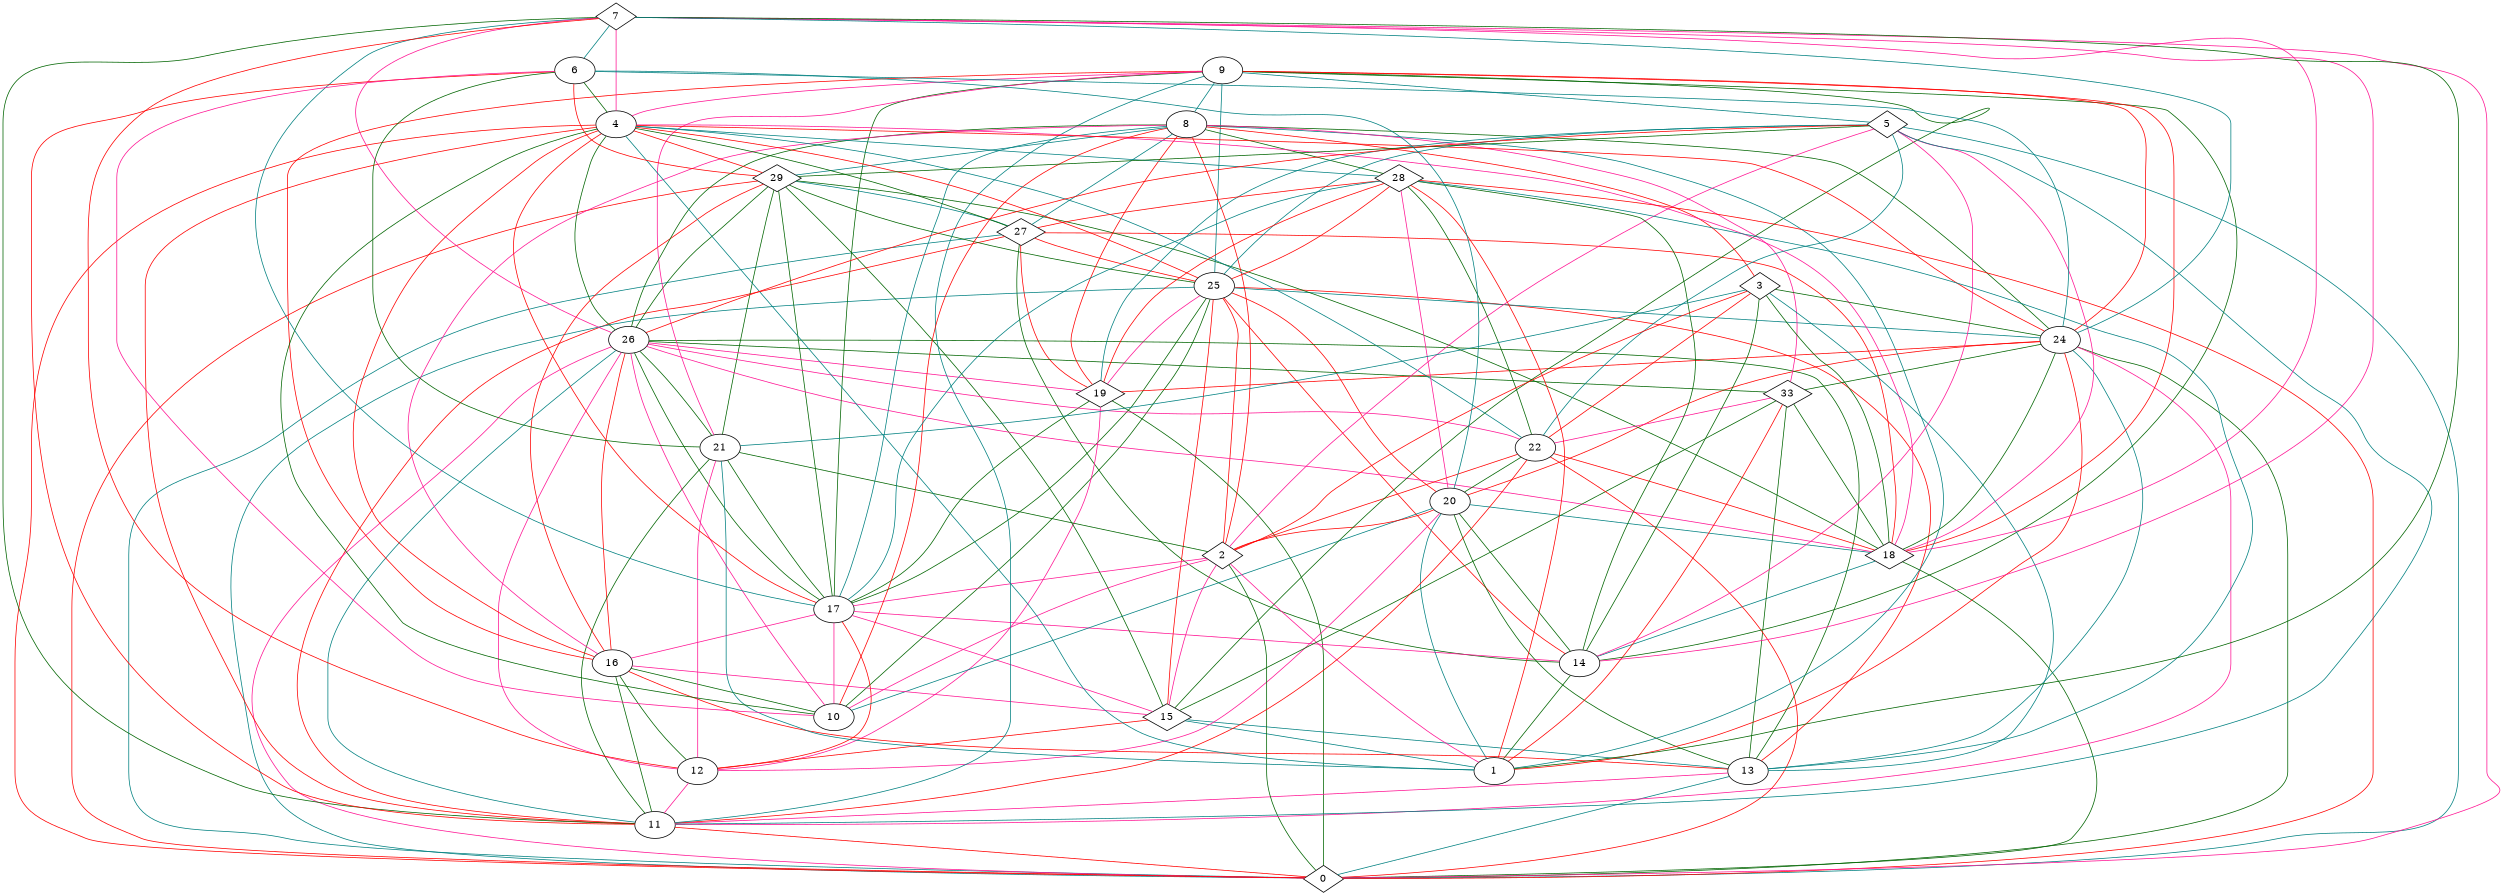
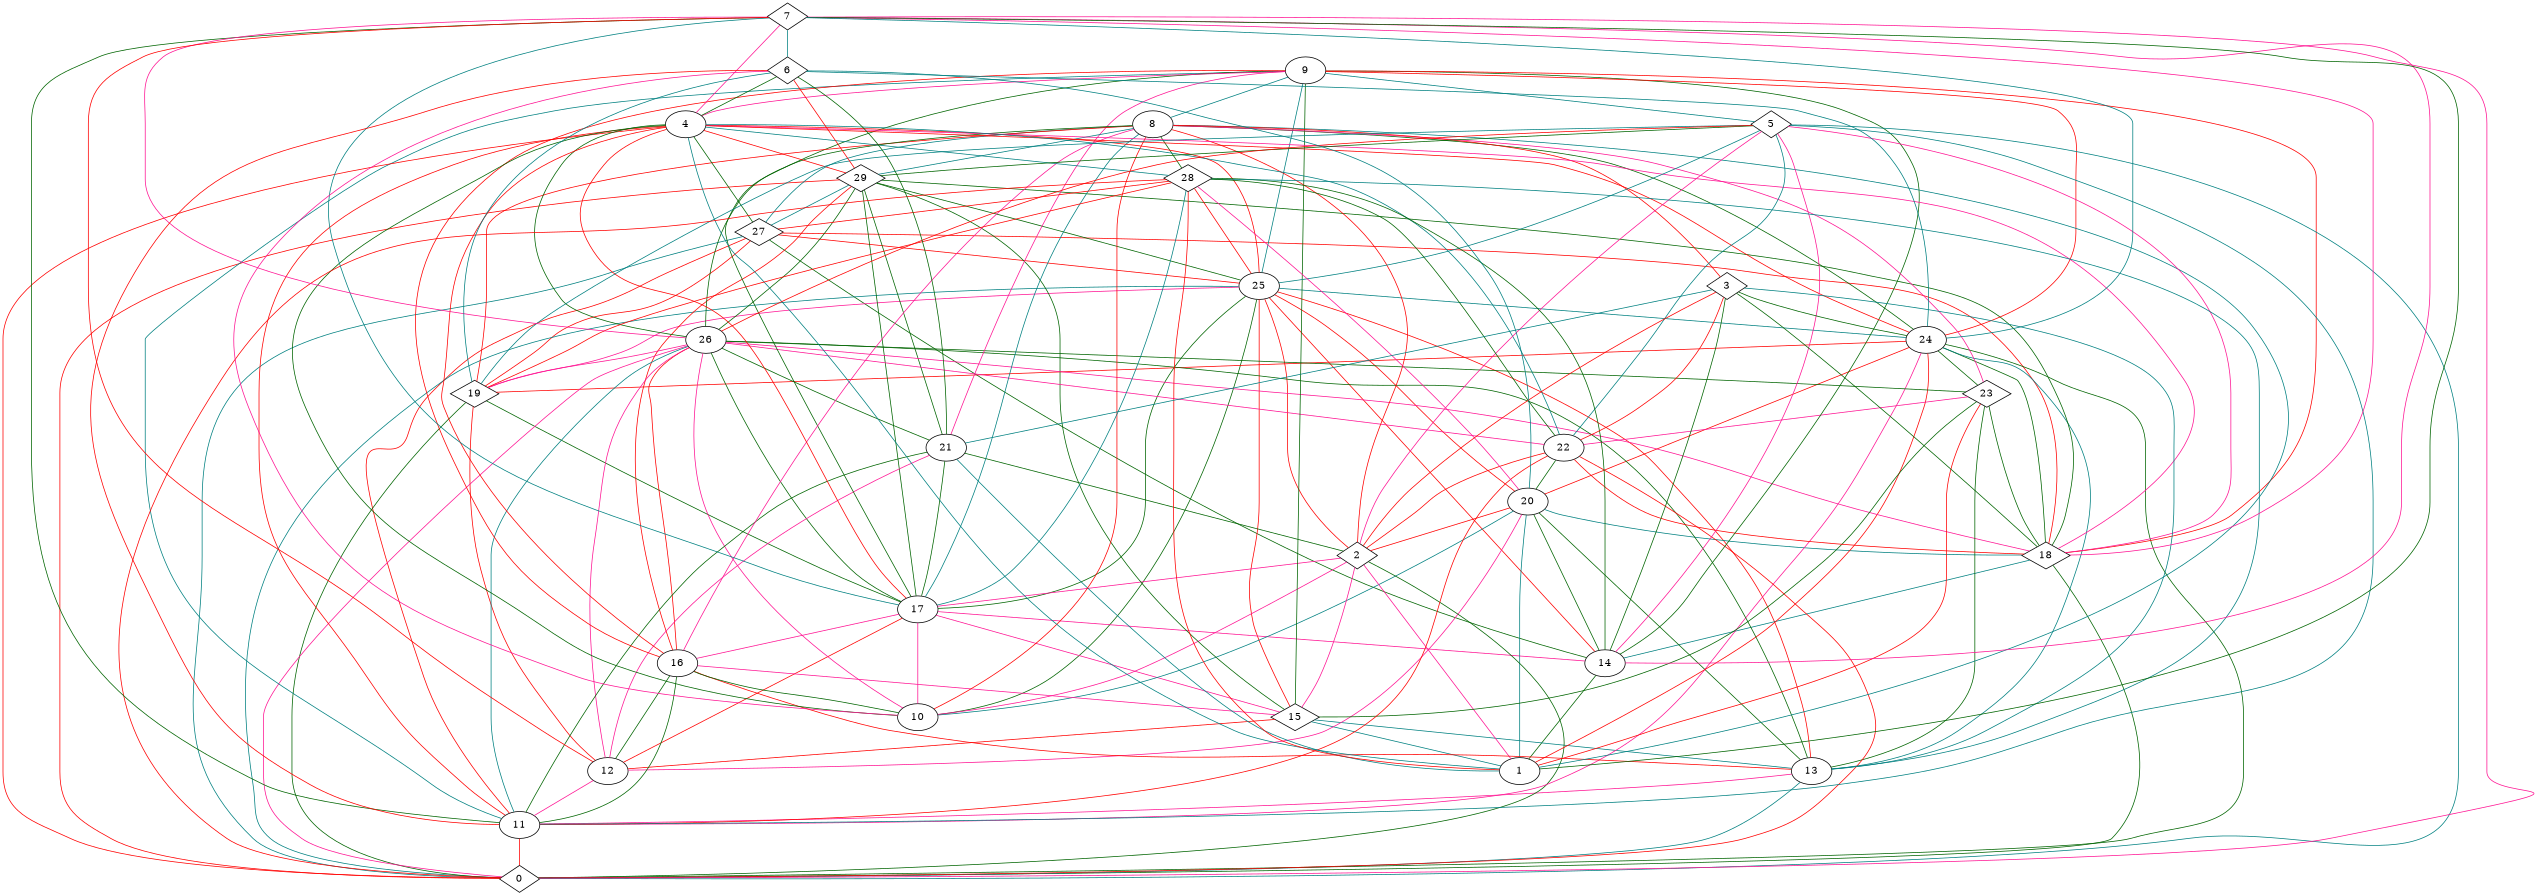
node "6": shape ellipse -> diamond
edge "6" -- "19": added
node "33": label "33" -> "23"
edge "19" -- "12": color deeppink -> red
